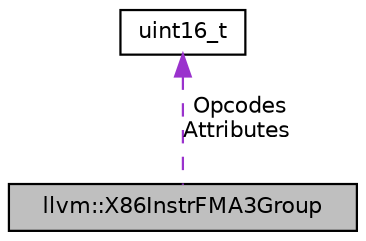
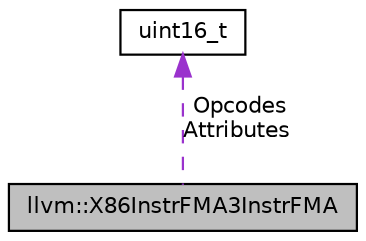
node "llvm::X86InstrFMA3Group": label "llvm::X86InstrFMA3Group" -> "llvm::X86InstrFMA3InstrFMA"
